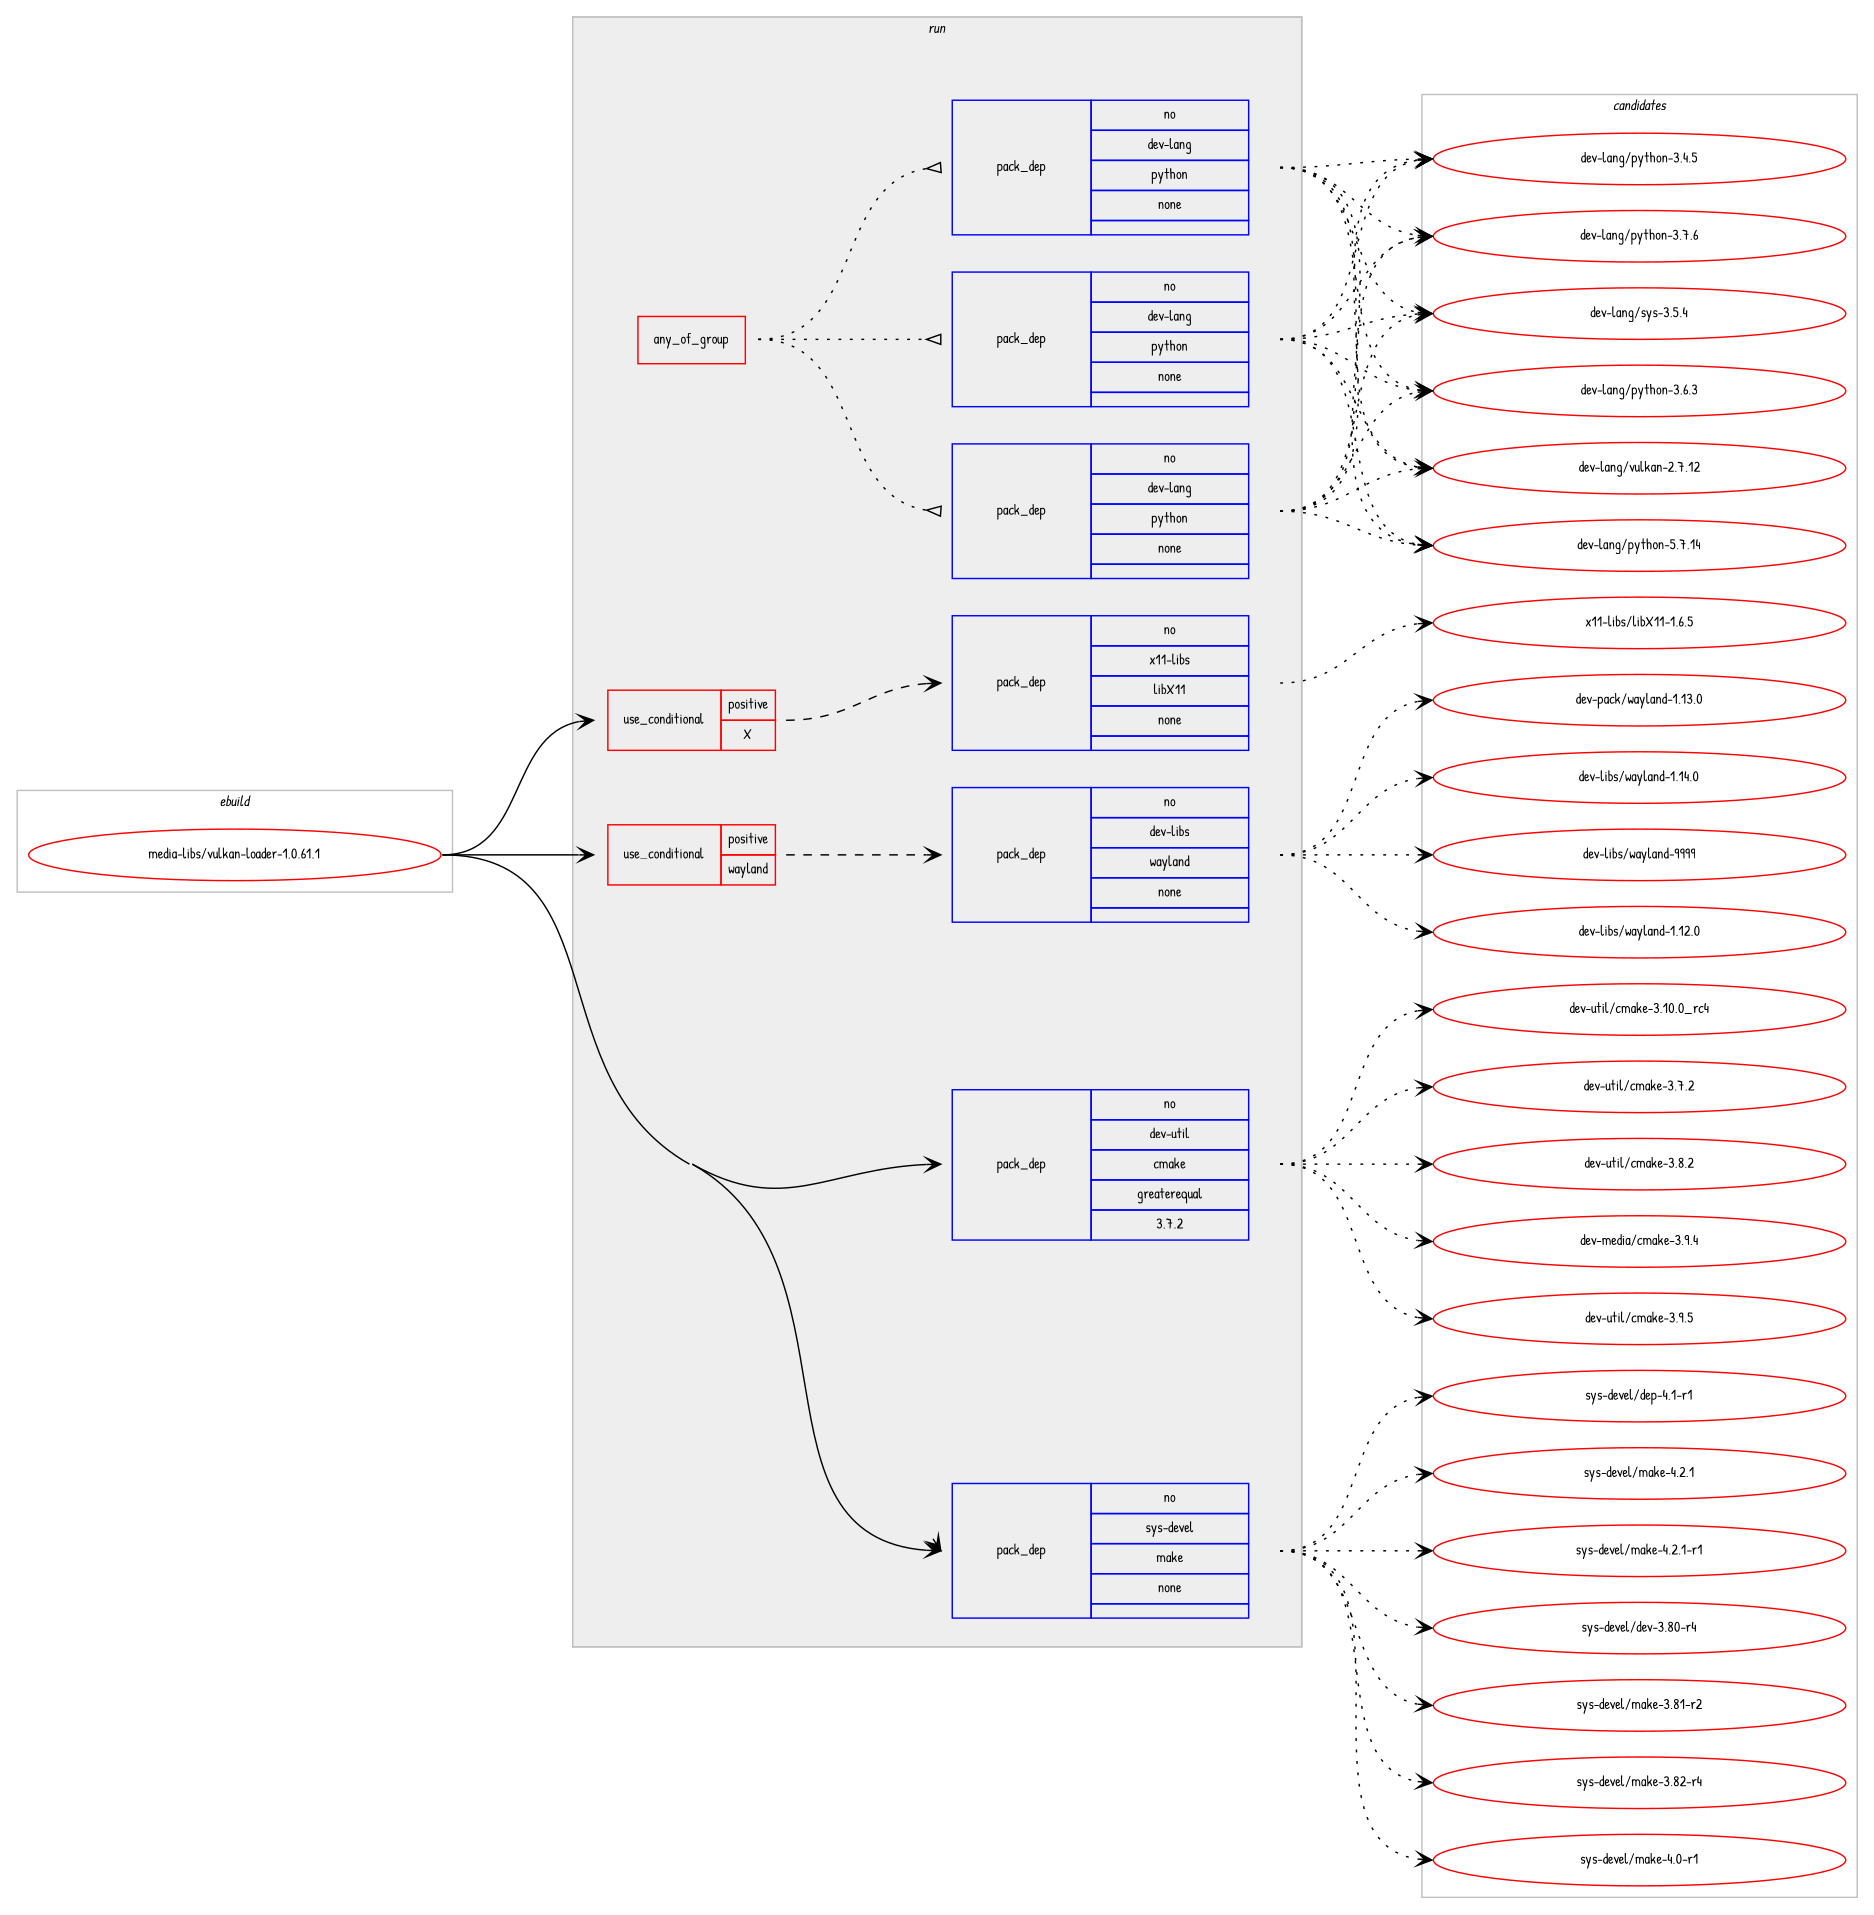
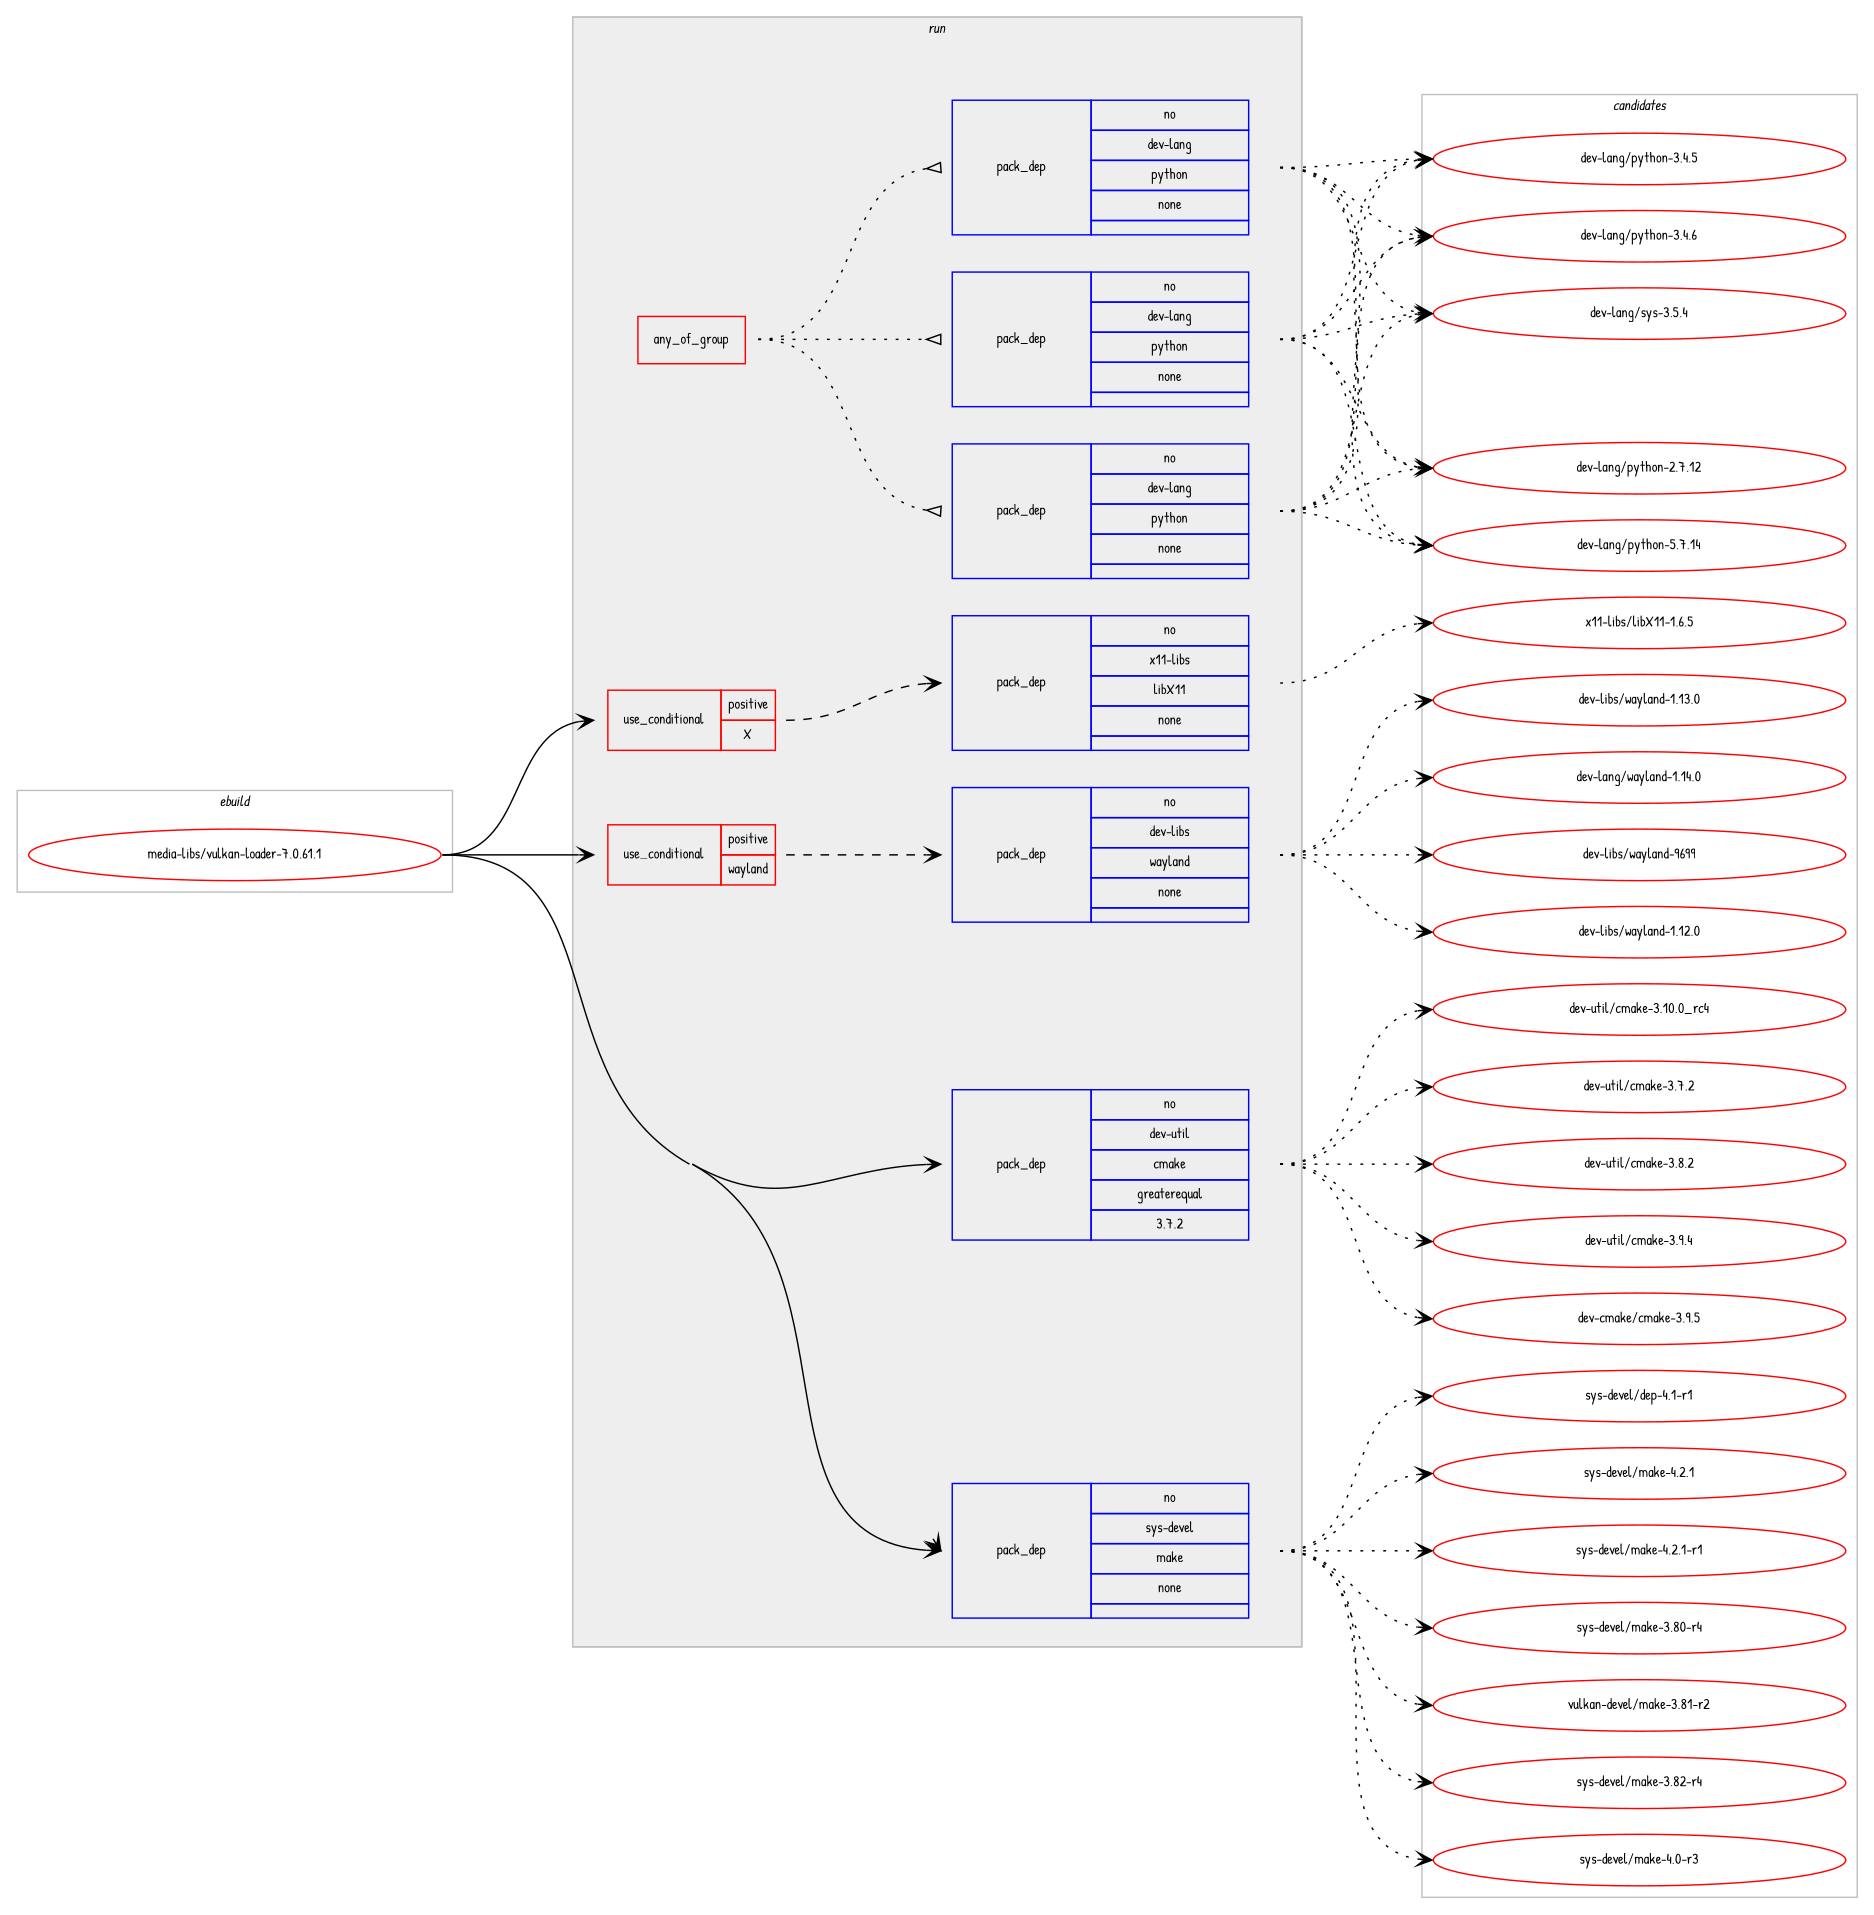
node "dev-lang/python-3.7.6": label "dev-lang/python-3.7.6" -> "dev-lang/python-3.4.6"
node "dev-lang/python-3.6.3": removed
node "dev-lang/vulkan-2.7.12": label "dev-lang/vulkan-2.7.12" -> "dev-lang/python-2.7.12"
node "dev-pack/wayland-1.13.0": label "dev-pack/wayland-1.13.0" -> "dev-libs/wayland-1.13.0"
node "dev-libs/wayland-1.14.0": label "dev-libs/wayland-1.14.0" -> "dev-lang/wayland-1.14.0"
node "media-libs/vulkan-loader-1.0.61.1": label "media-libs/vulkan-loader-1.0.61.1" -> "media-libs/vulkan-loader-7.0.61.1"
node "dev-libs/wayland-9999": label "dev-libs/wayland-9999" -> "dev-libs/wayland-9699"
node "dev-media/cmake-3.9.4": label "dev-media/cmake-3.9.4" -> "dev-util/cmake-3.9.4"
node "dev-util/cmake-3.9.5": label "dev-util/cmake-3.9.5" -> "dev-cmake/cmake-3.9.5"
node "sys-devel/dev-3.80-r4": label "sys-devel/dev-3.80-r4" -> "sys-devel/make-3.80-r4"
node "sys-devel/make-3.81-r2": label "sys-devel/make-3.81-r2" -> "vulkan-devel/make-3.81-r2"
node "sys-devel/make-4.0-r1": label "sys-devel/make-4.0-r1" -> "sys-devel/make-4.0-r3"
